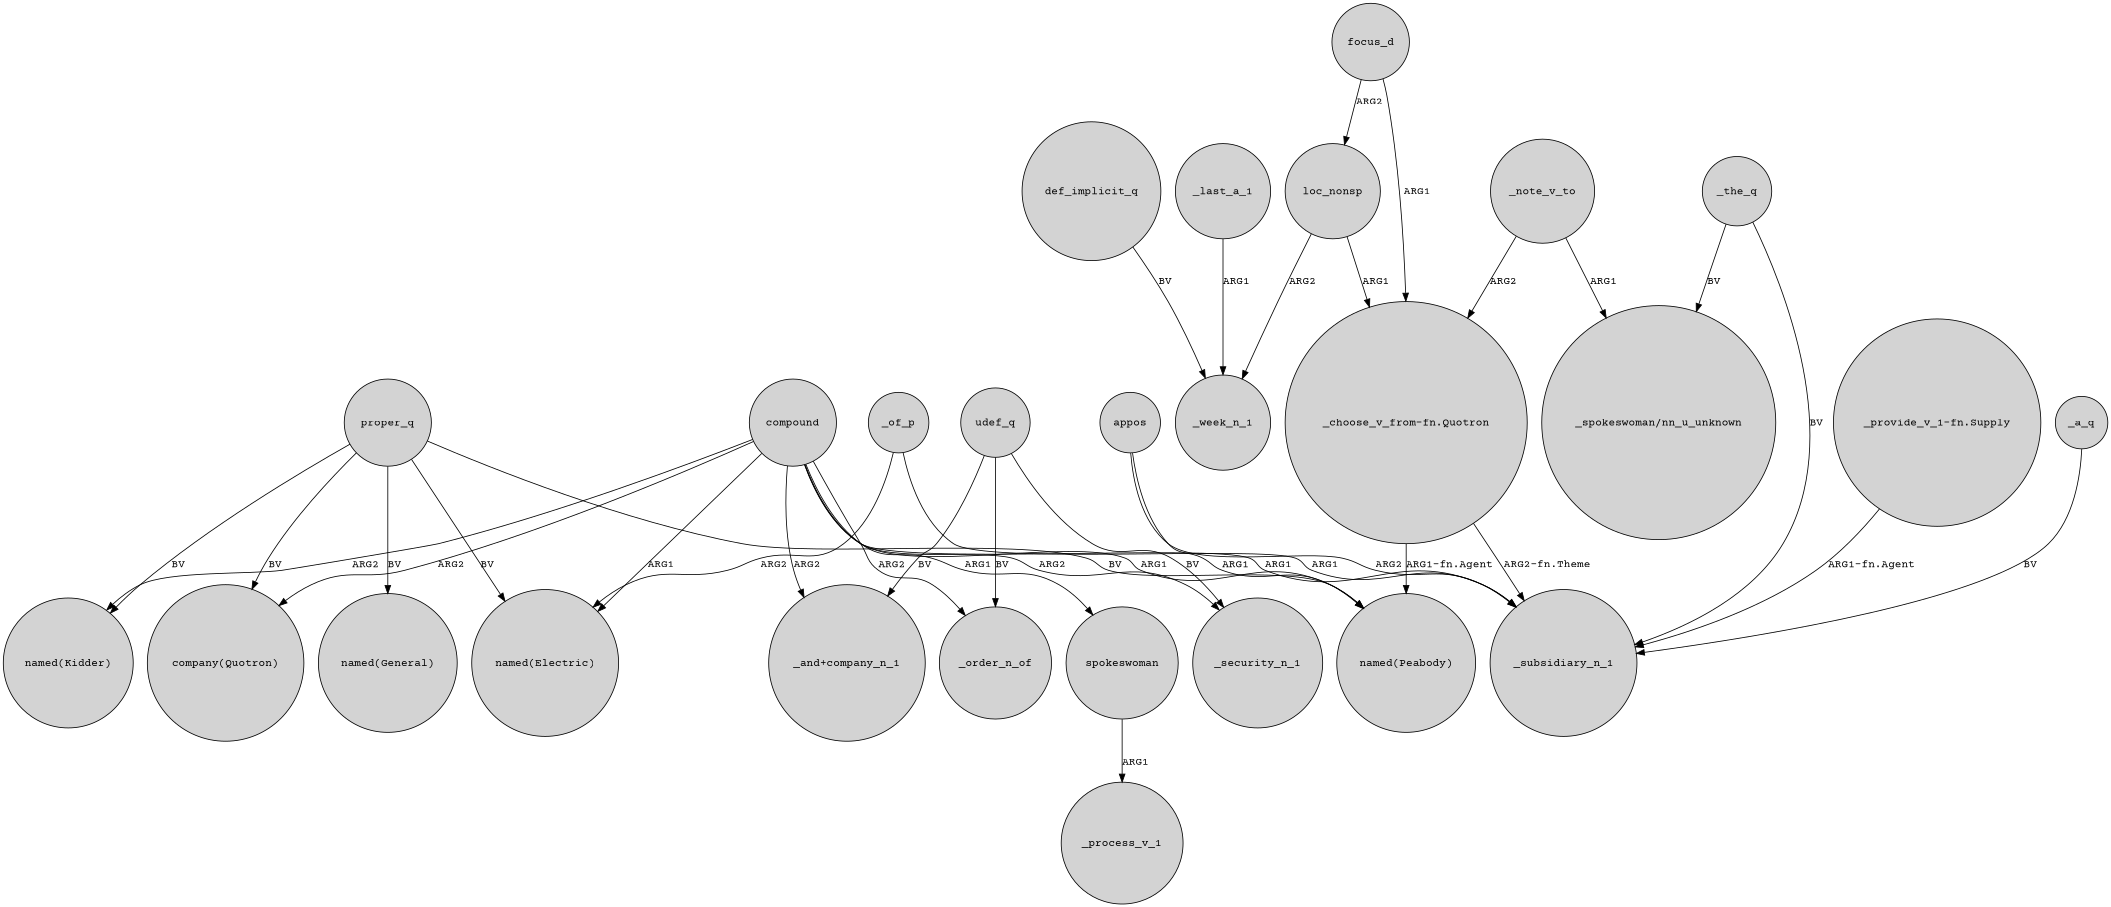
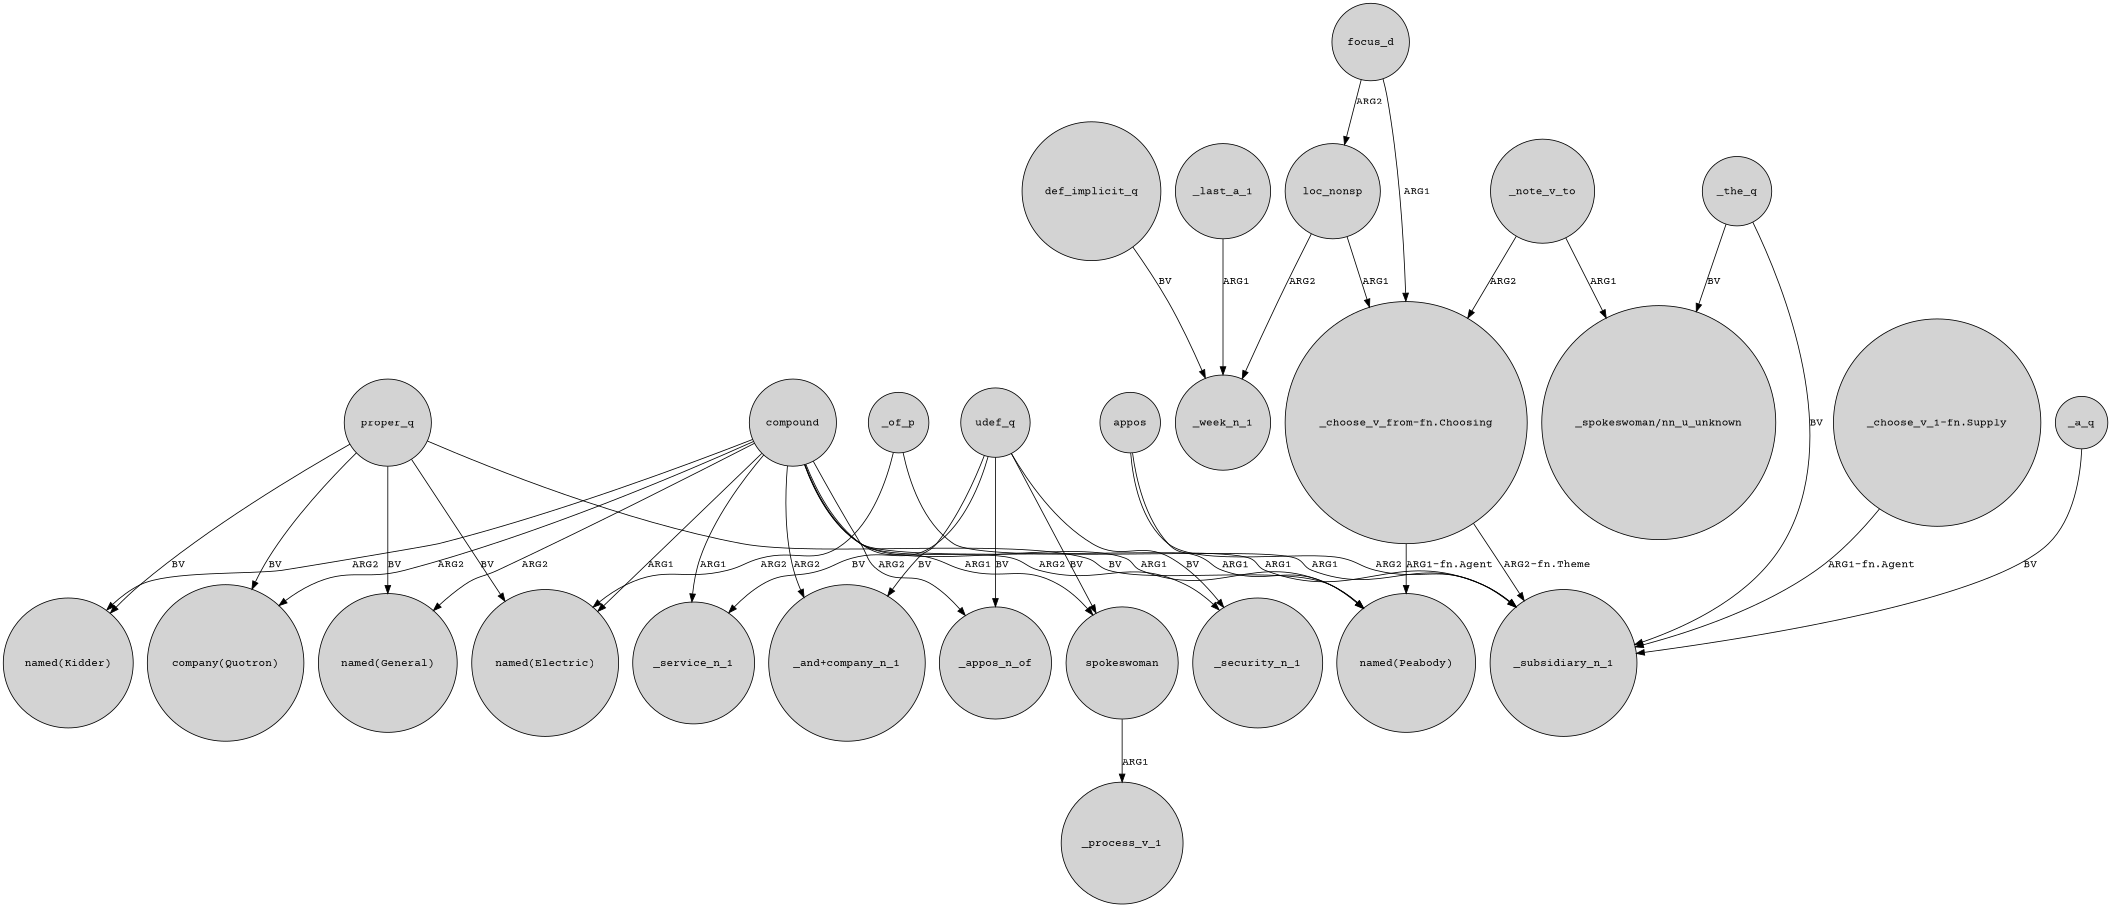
node "_choose_v_from-fn.Quotron": label "_choose_v_from-fn.Quotron" -> "_choose_v_from-fn.Choosing"
node "_provide_v_1-fn.Supply": label "_provide_v_1-fn.Supply" -> "_choose_v_1-fn.Supply"
edge "compound" -> "named(General)": added, label "ARG2"
edge "udef_q" -> "spokeswoman": added, label "BV"
node "_service_n_1": added
node "_order_n_of": label "_order_n_of" -> "_appos_n_of"
